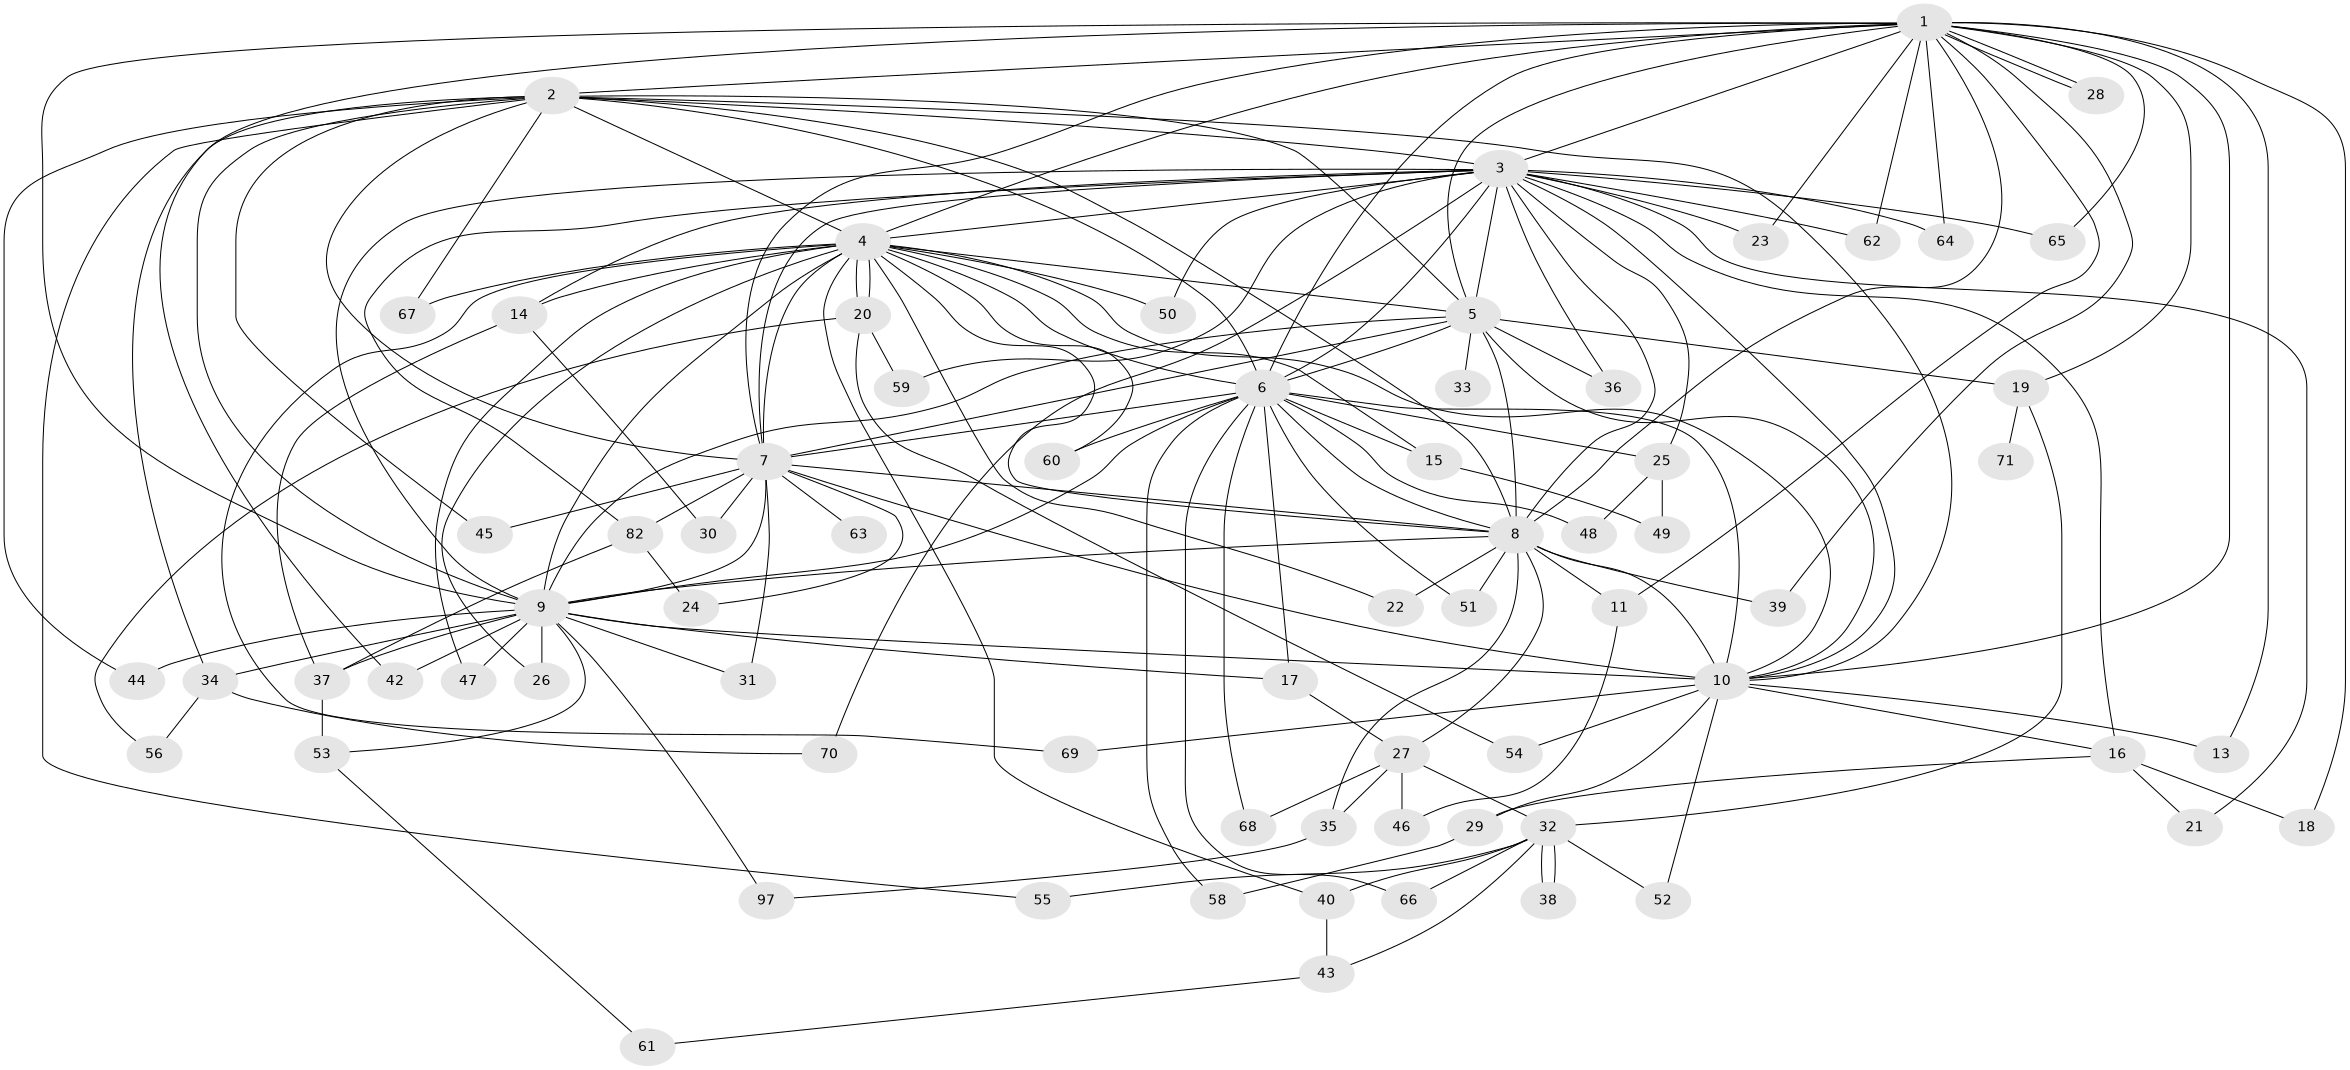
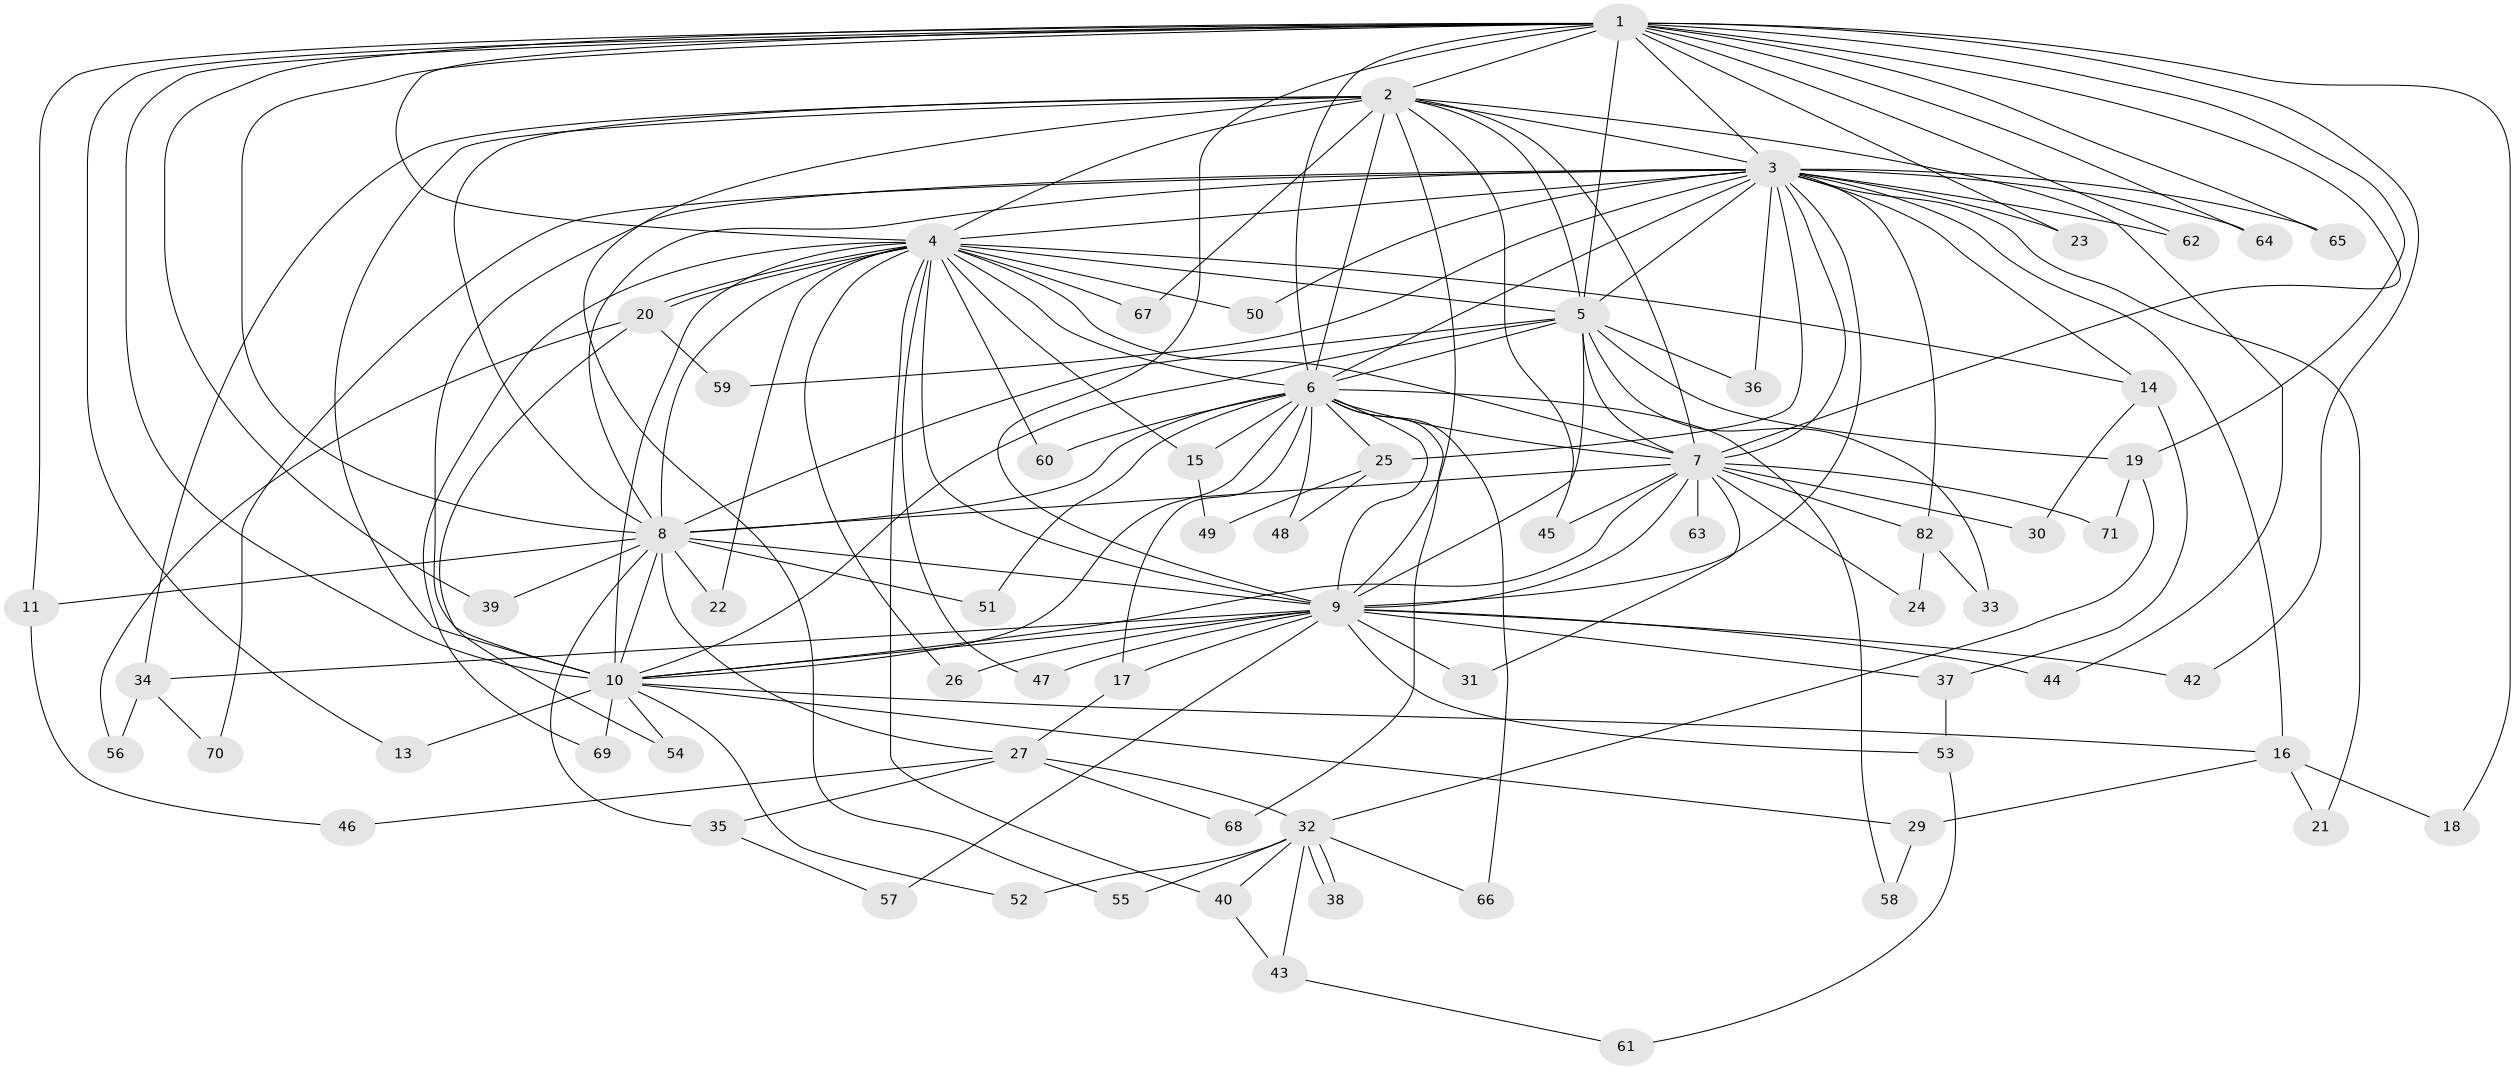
node "28": removed
edge "7" -- "71": added
edge "82" -- "37": now "82" -- "33"
node "97": label "97" -> "57"
